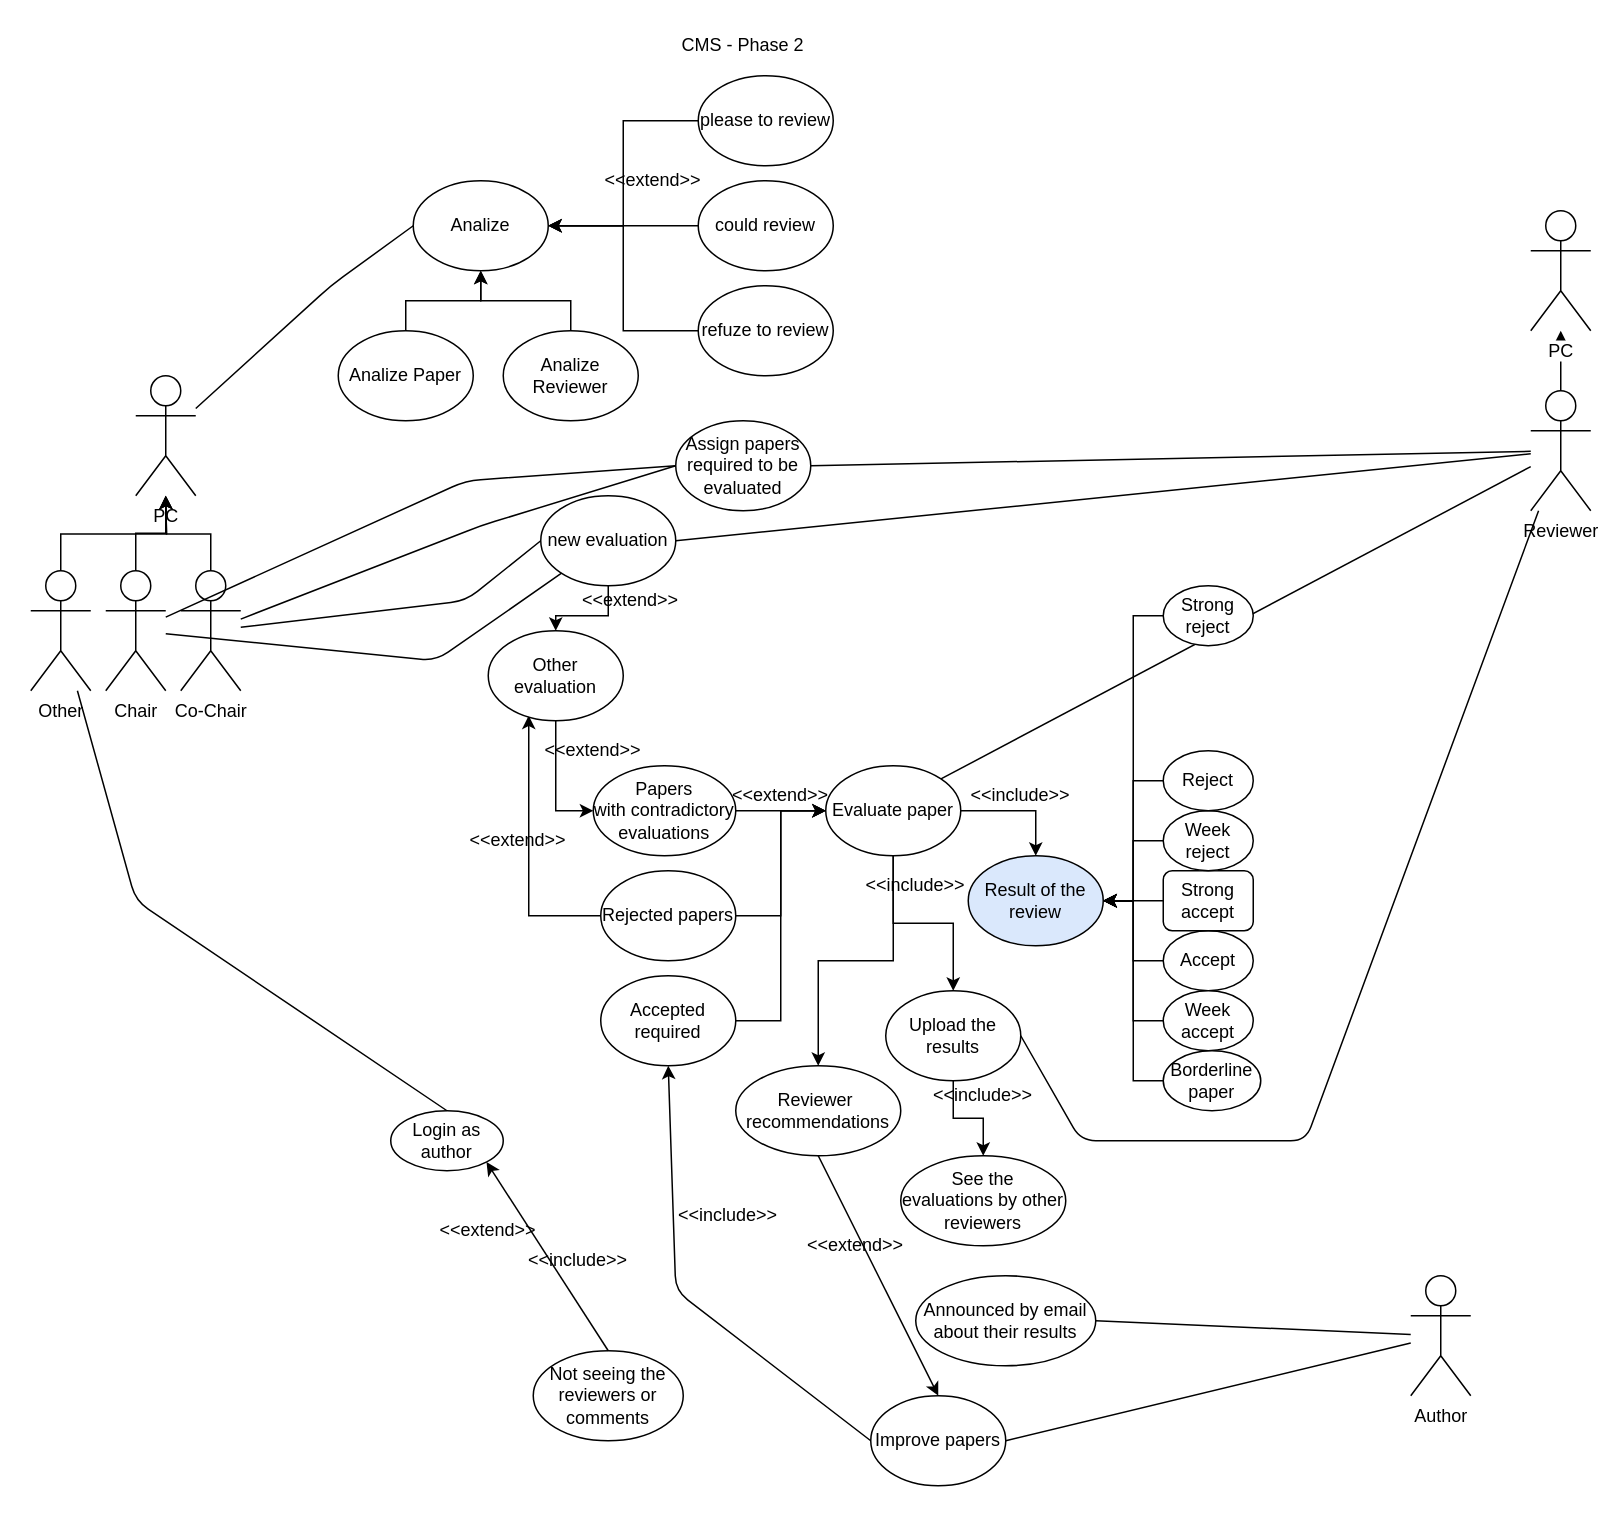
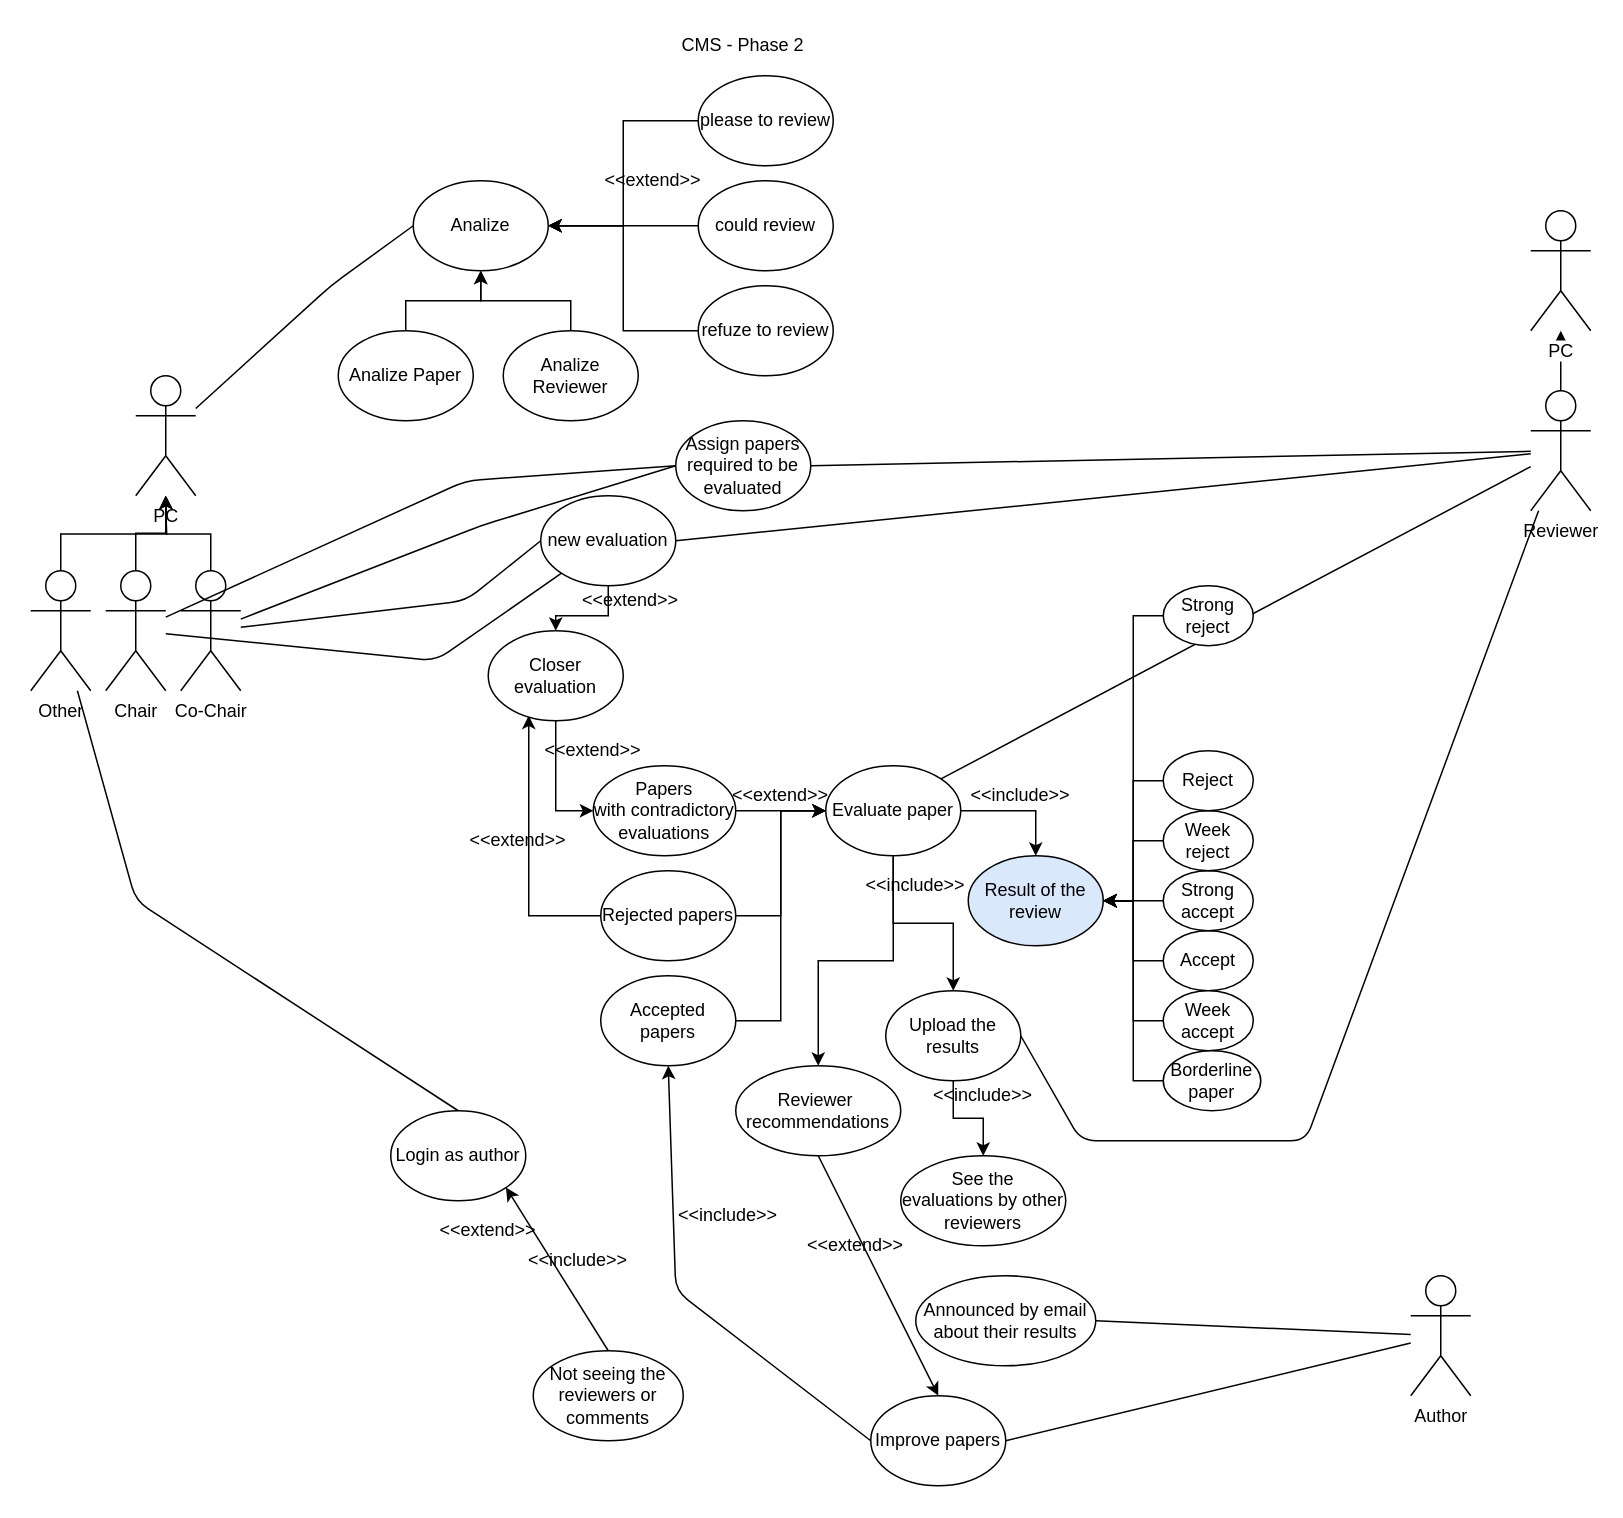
node "Other evaluation": label "Other evaluation" -> "Closer evaluation"
node "Strong accept": shape rounded rectangle -> ellipse
node "Accepted required": label "Accepted required" -> "Accepted papers"
node "Login as author": size 113x60 -> 135x90
